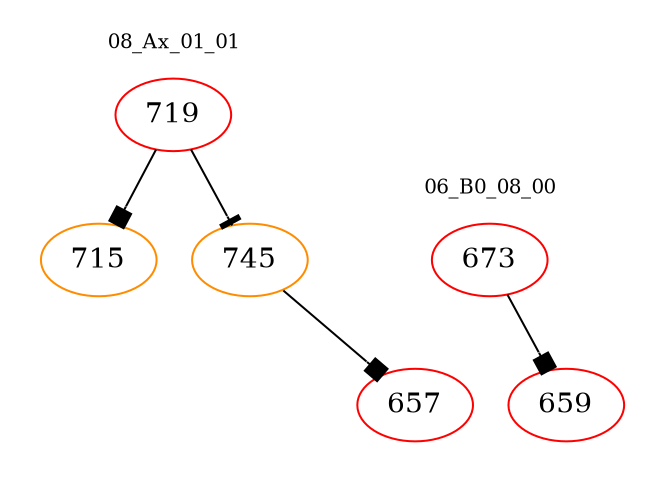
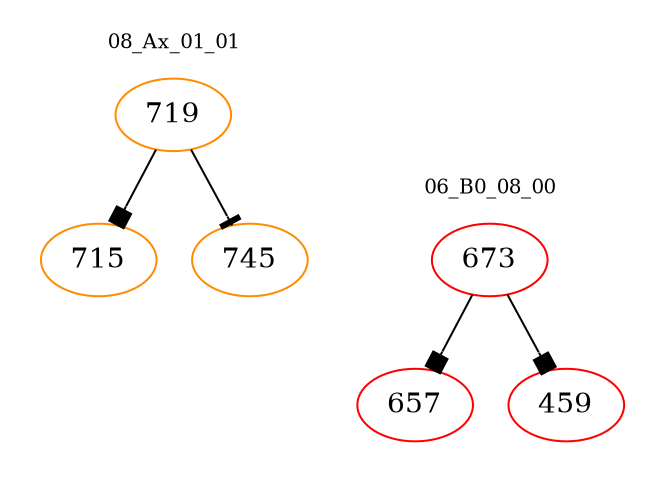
node "719": color red -> darkorange
edge "745" -> "657": now "673" -> "657"
node "659": label "659" -> "459"
